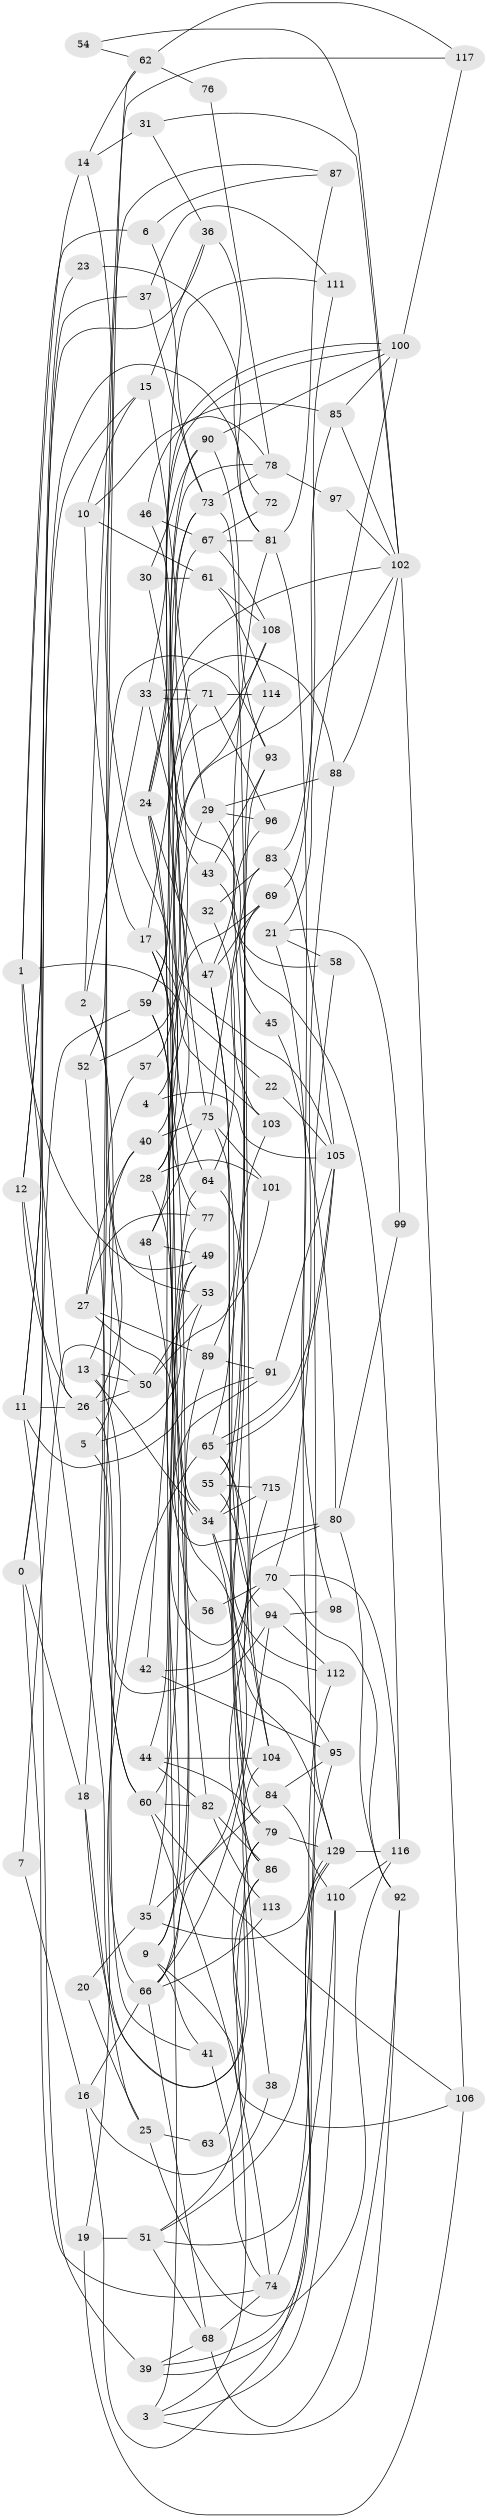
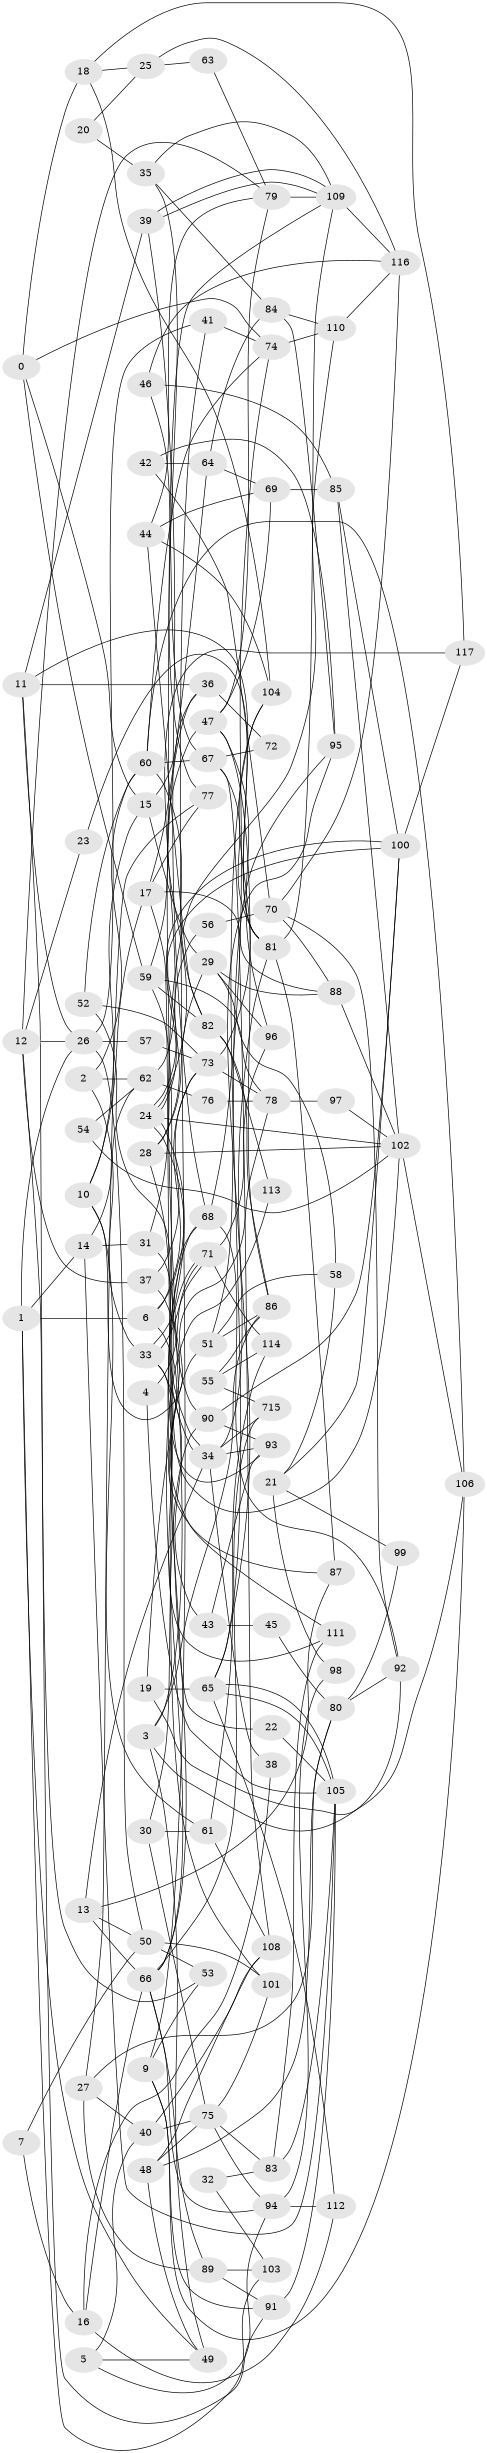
edge "2" -- "53": now "12" -- "53"
node "129": label "129" -> "109"
edge "51" -- "68": now "6" -- "68"
